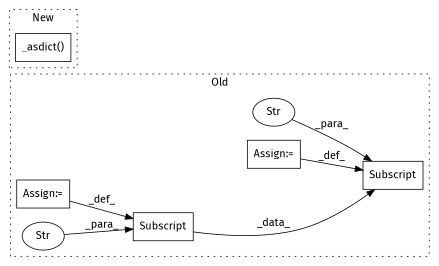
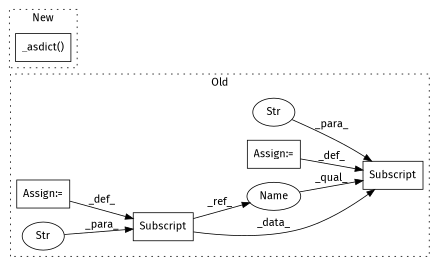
node "Name": added
